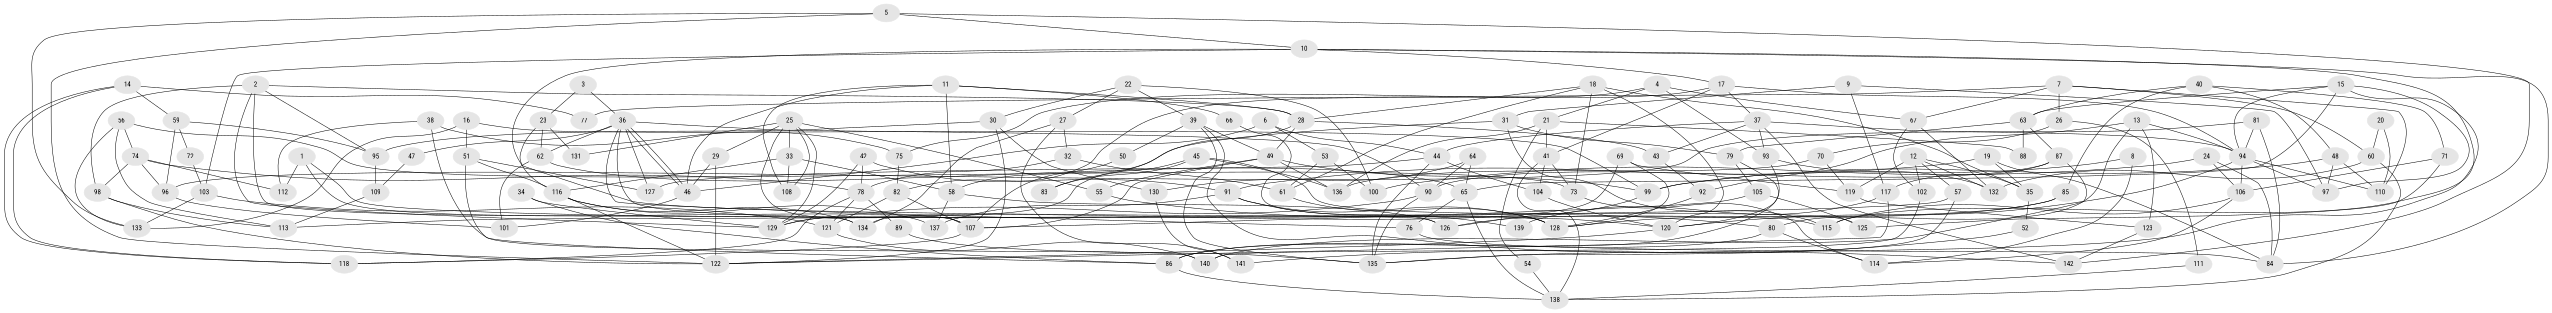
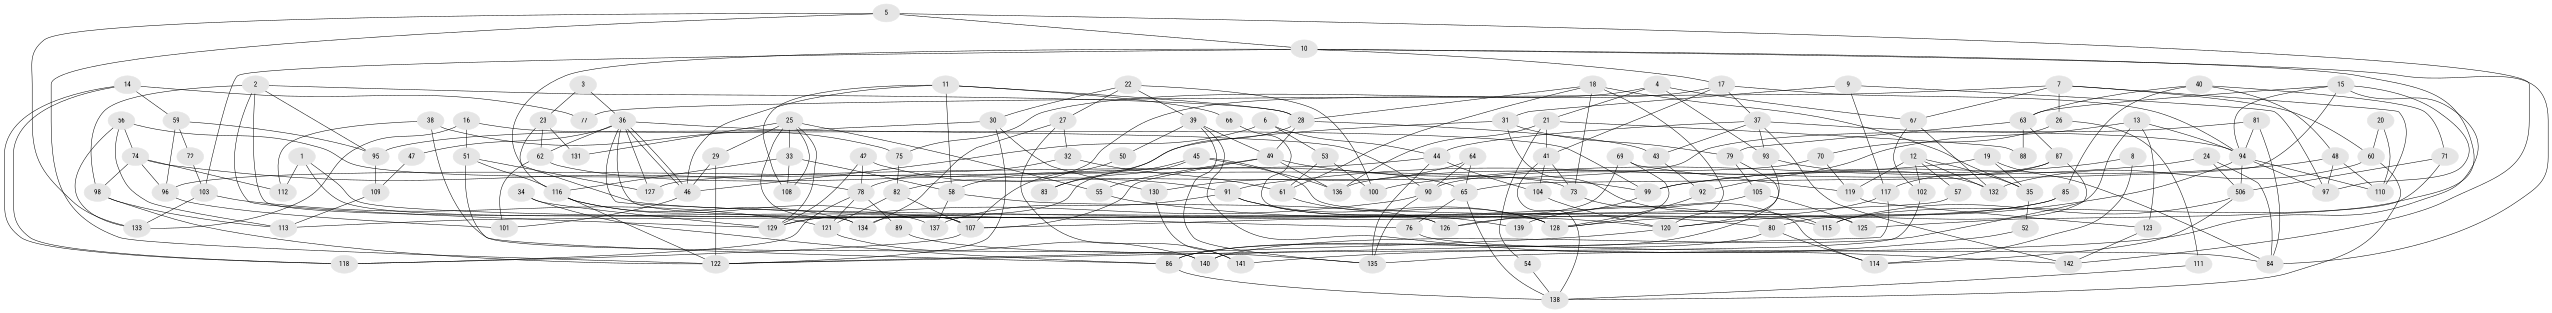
node "106": label "106" -> "506"
edge "57" -- "135": removed
